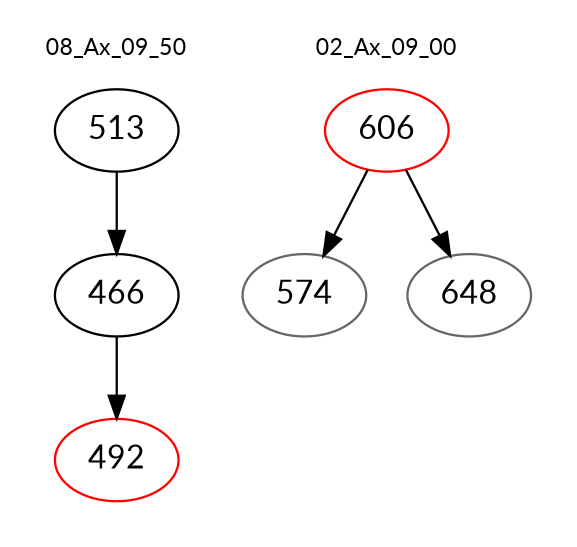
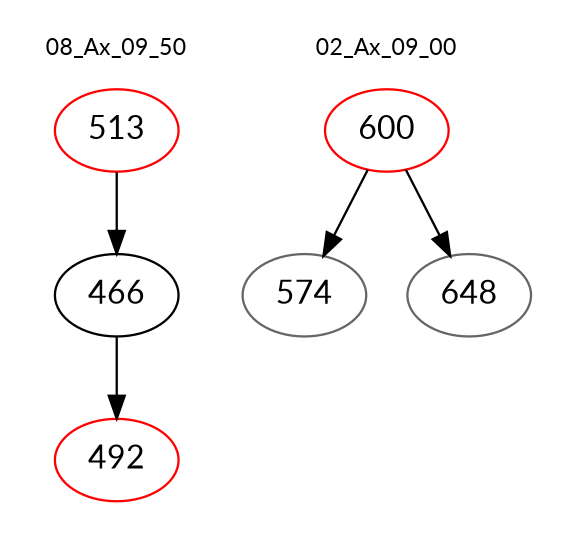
node "513": color black -> red
node "606": label "606" -> "600"
